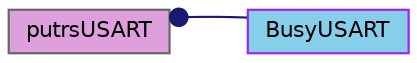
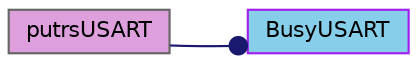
edge "BusyUSART" -> "putrsUSART": reversed
